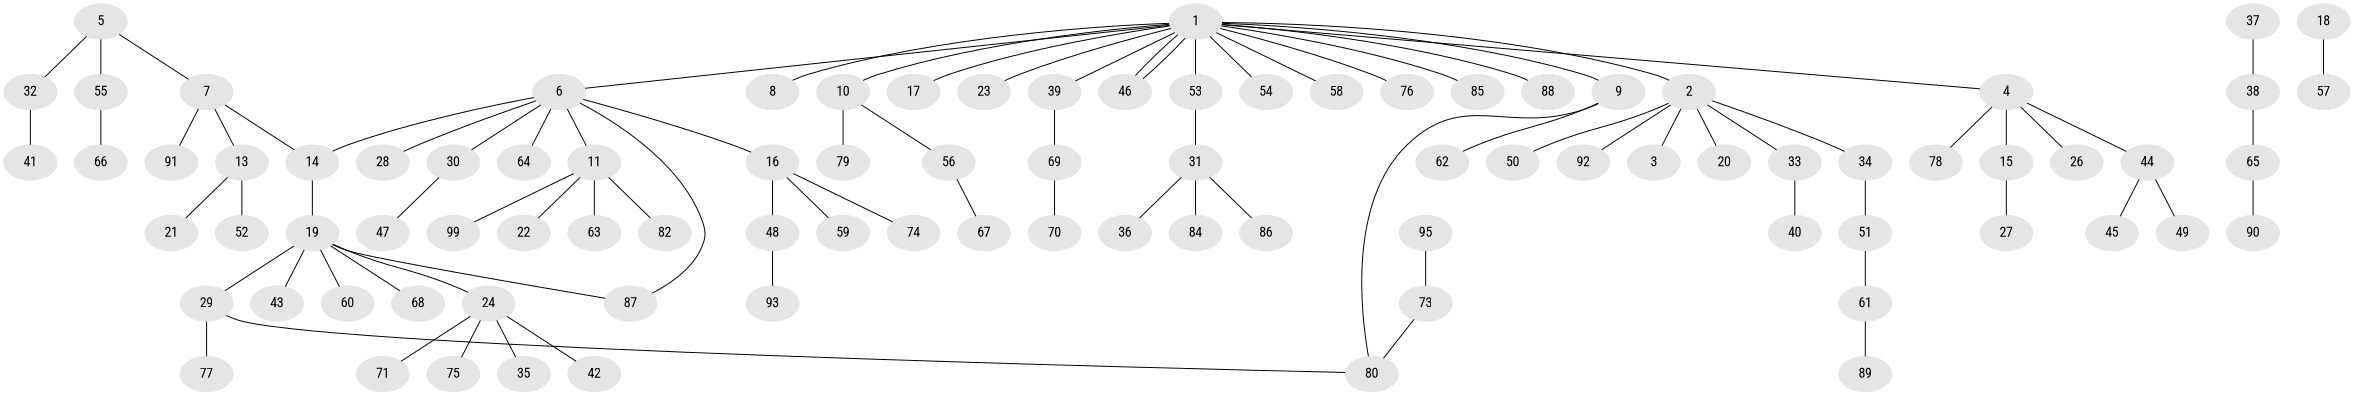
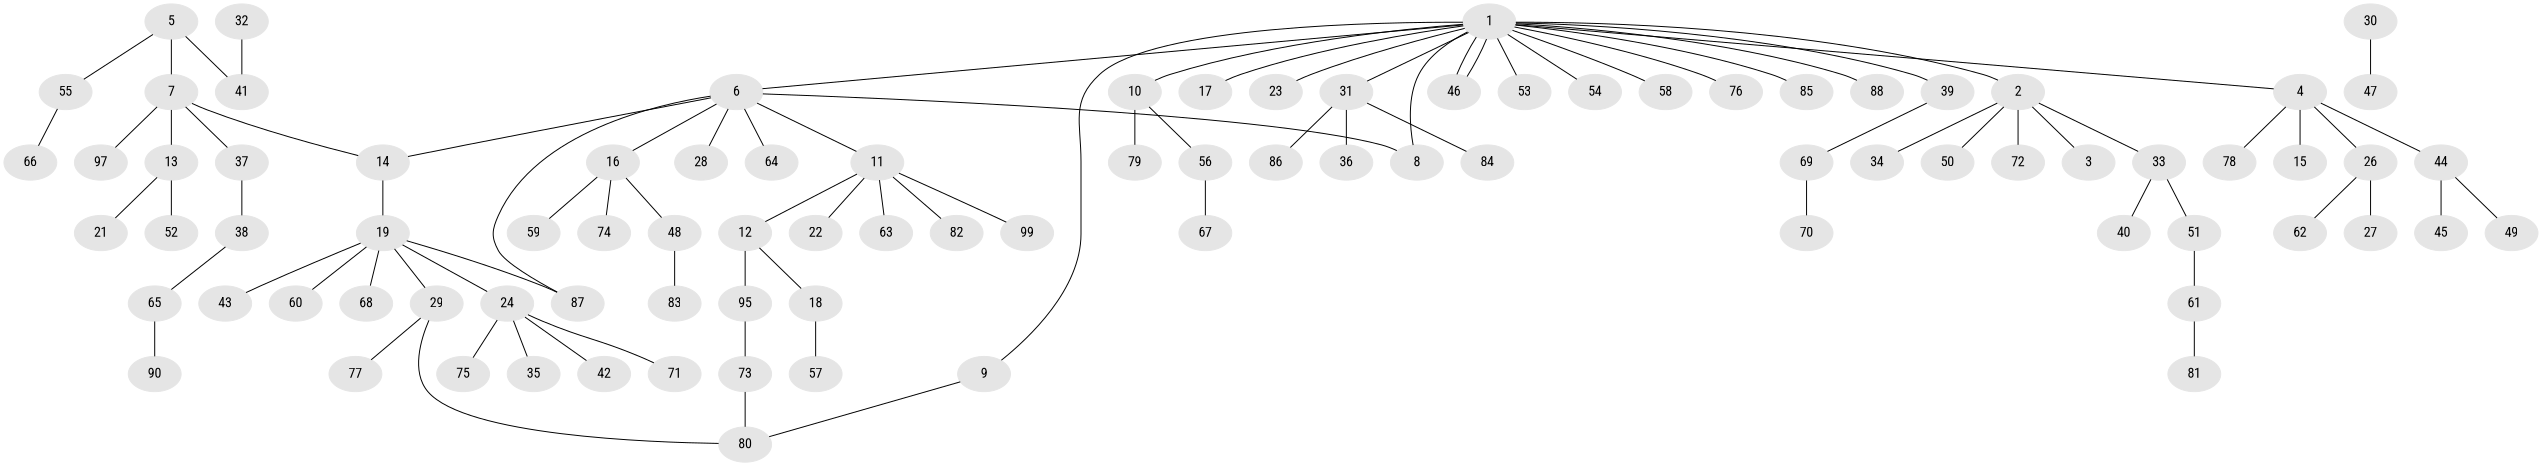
edge "5" -- "32": now "5" -- "41"
edge "7" -- "37": added
edge "6" -- "30": now "6" -- "8"
edge "53" -- "31": now "1" -- "31"
edge "9" -- "62": now "26" -- "62"
node "91": label "91" -> "97"
node "92": label "92" -> "72"
node "20": removed
edge "34" -- "51": now "33" -- "51"
edge "15" -- "27": now "26" -- "27"
node "12": added
node "93": label "93" -> "83"
node "89": label "89" -> "81"
